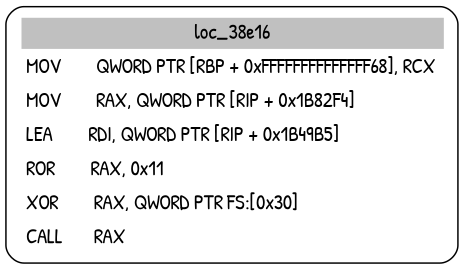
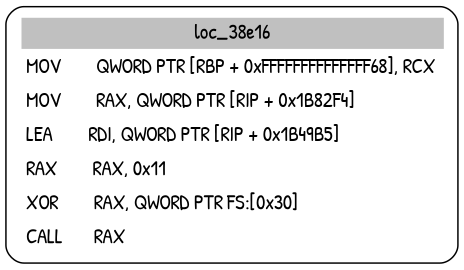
node "loc_38e16": text "ROR        RAX, 0x11" -> "RAX        RAX, 0x11"
